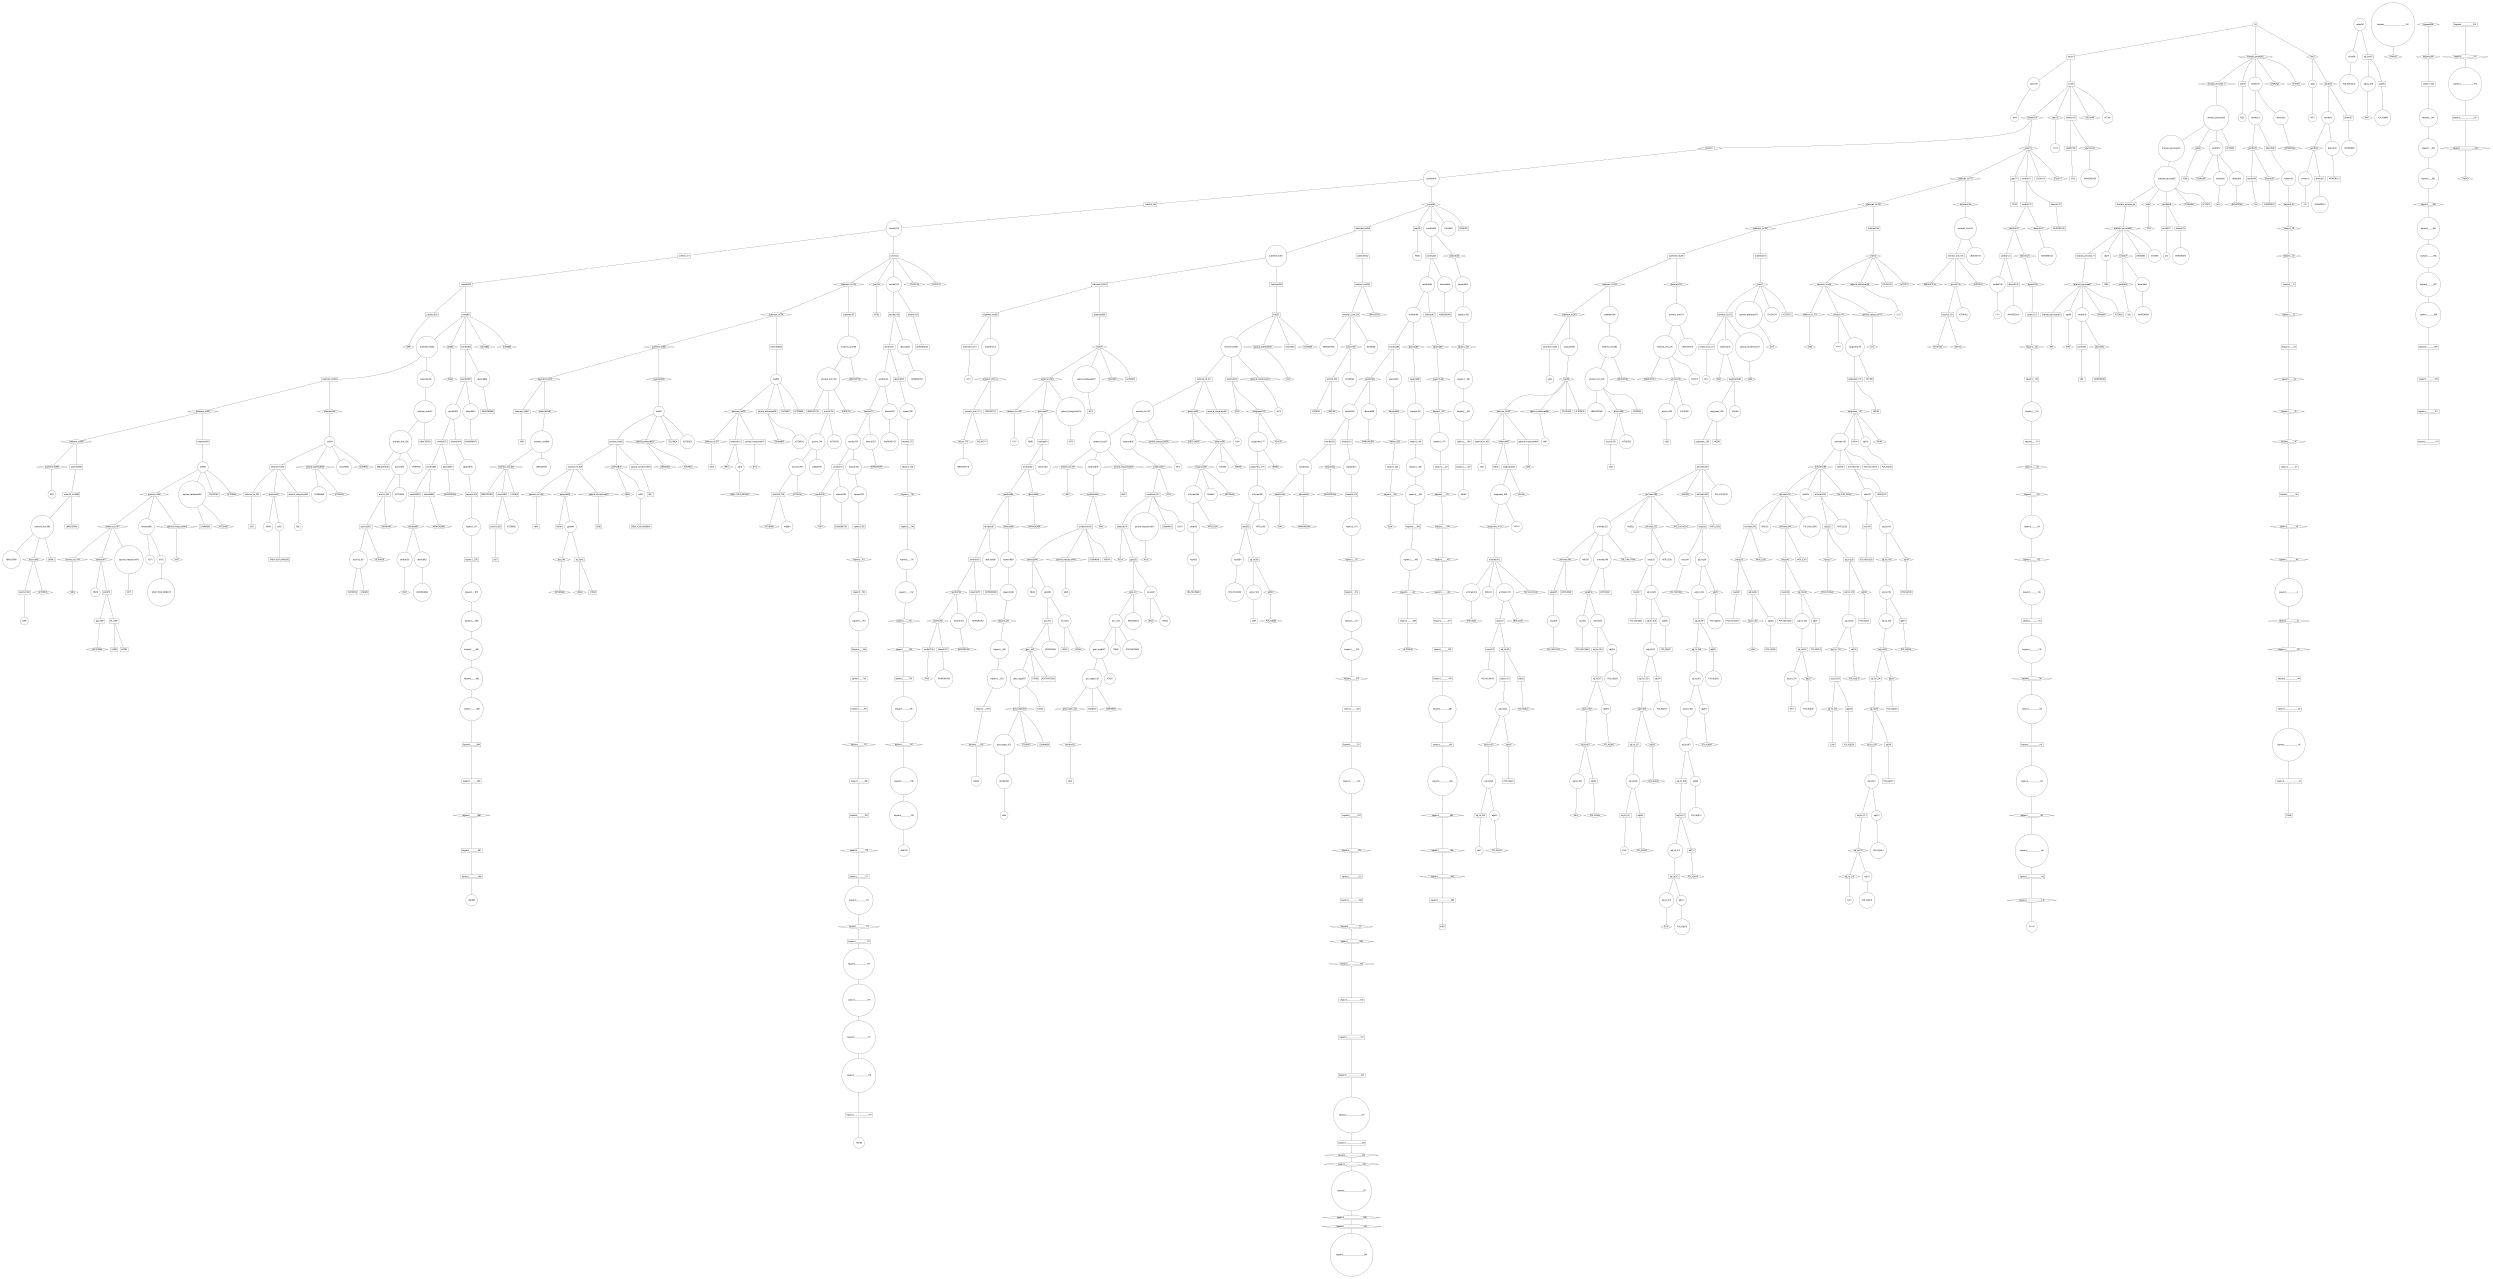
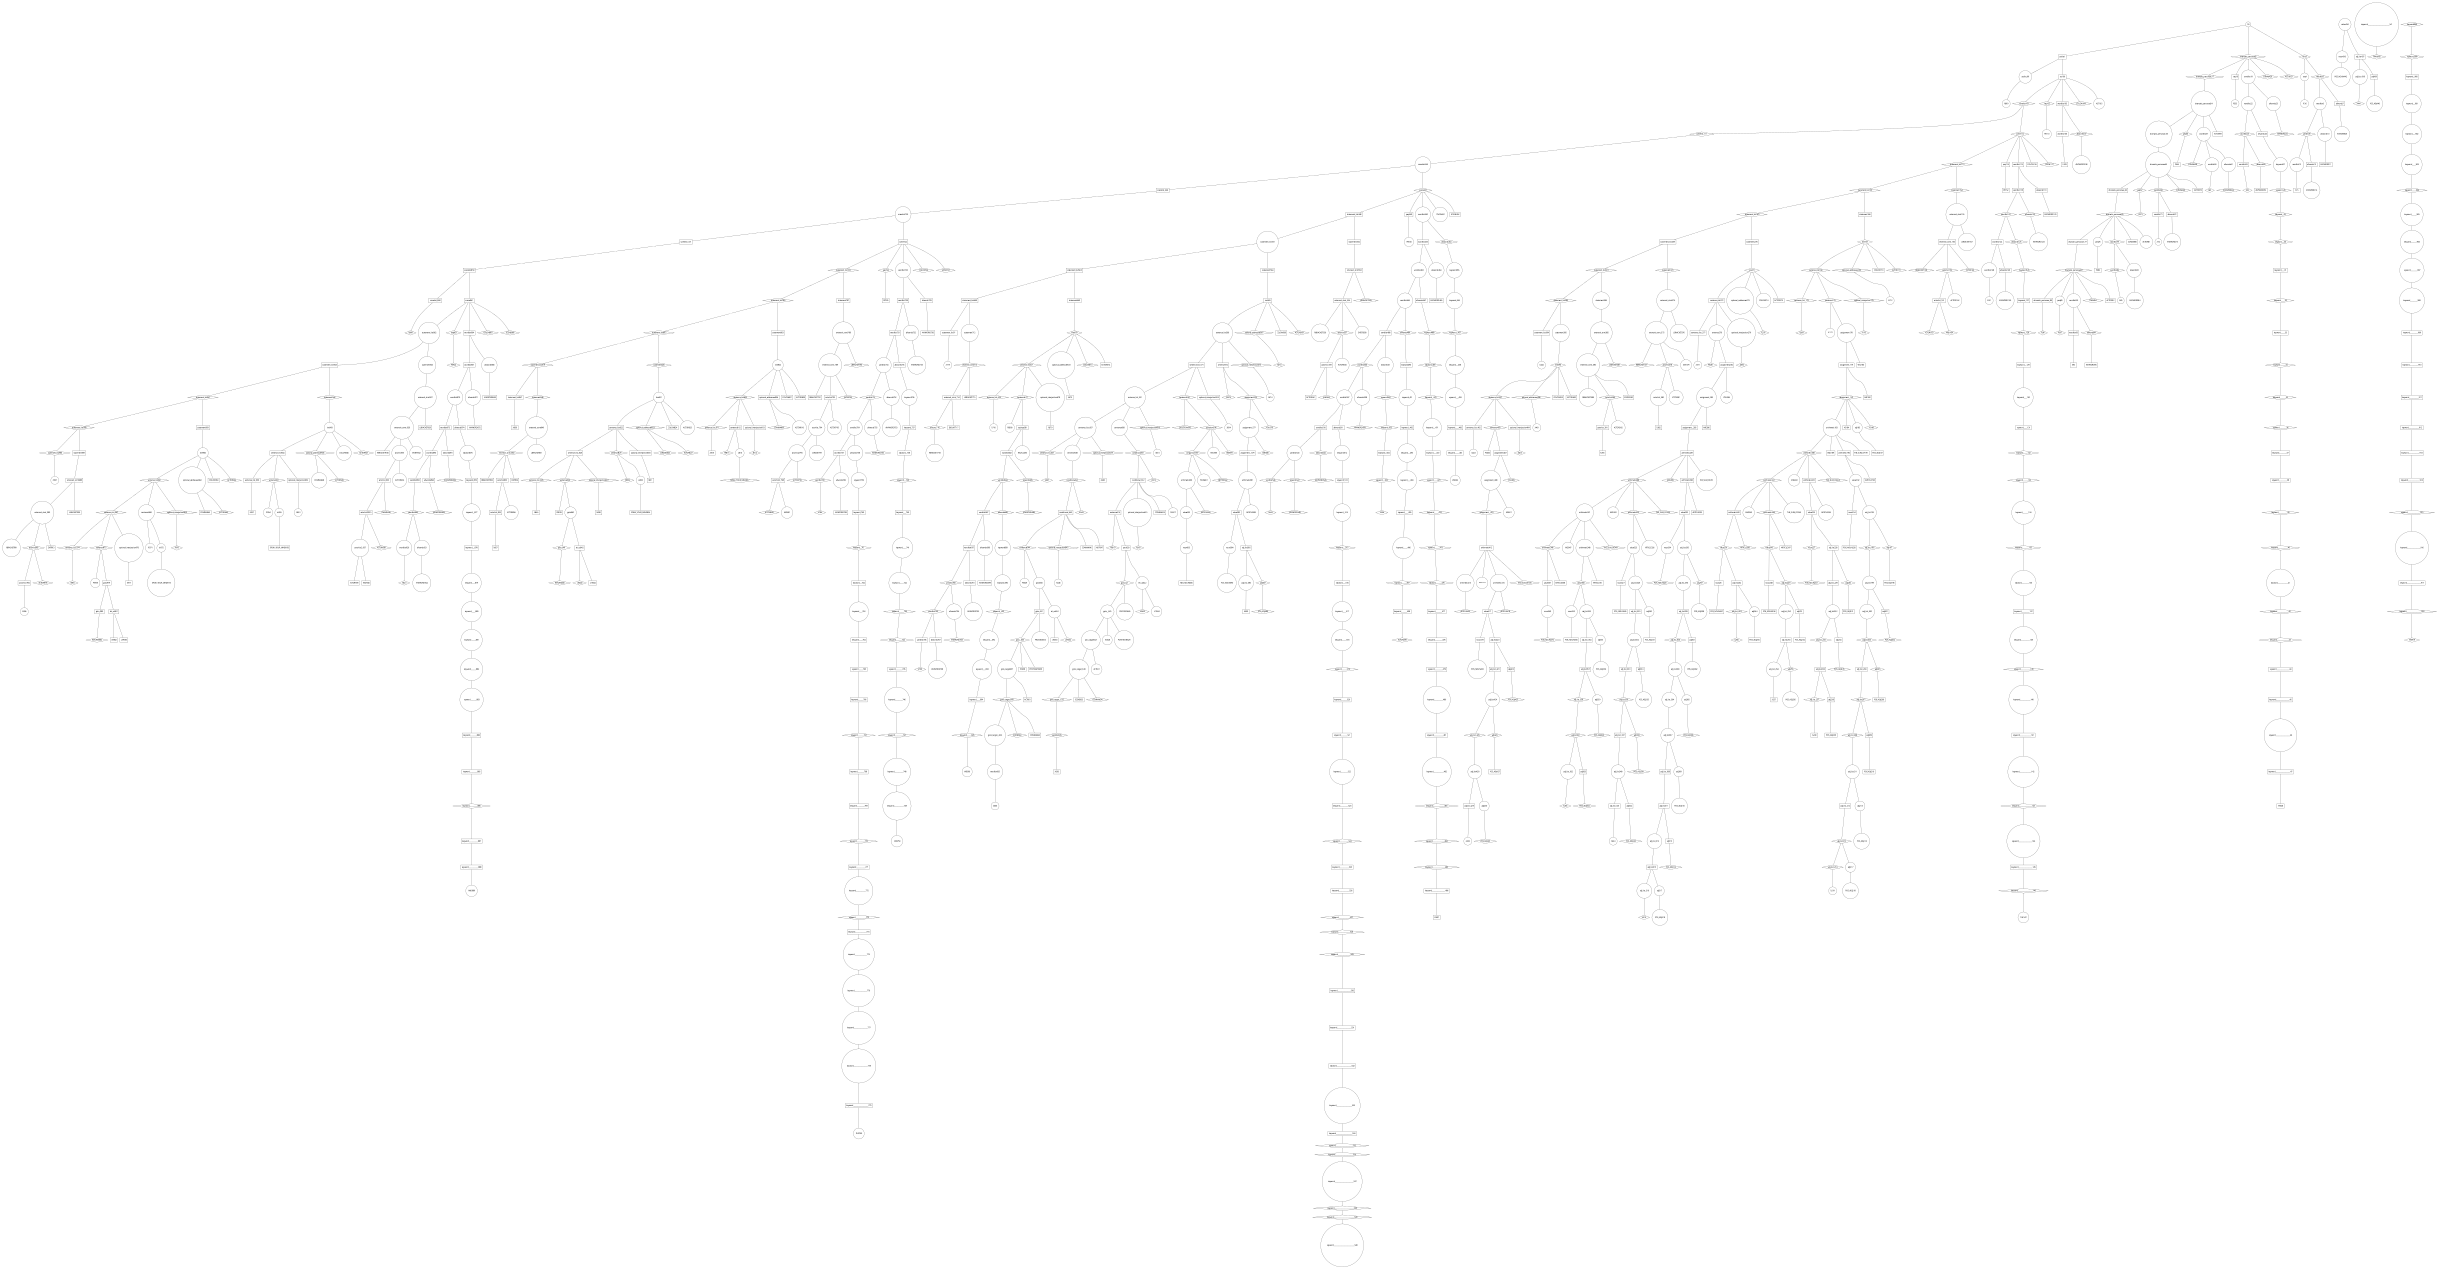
node "keyword_______________913": added
